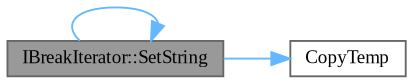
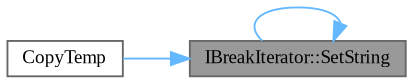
edge "IBreakIterator::SetString" -> "CopyTemp": reversed
